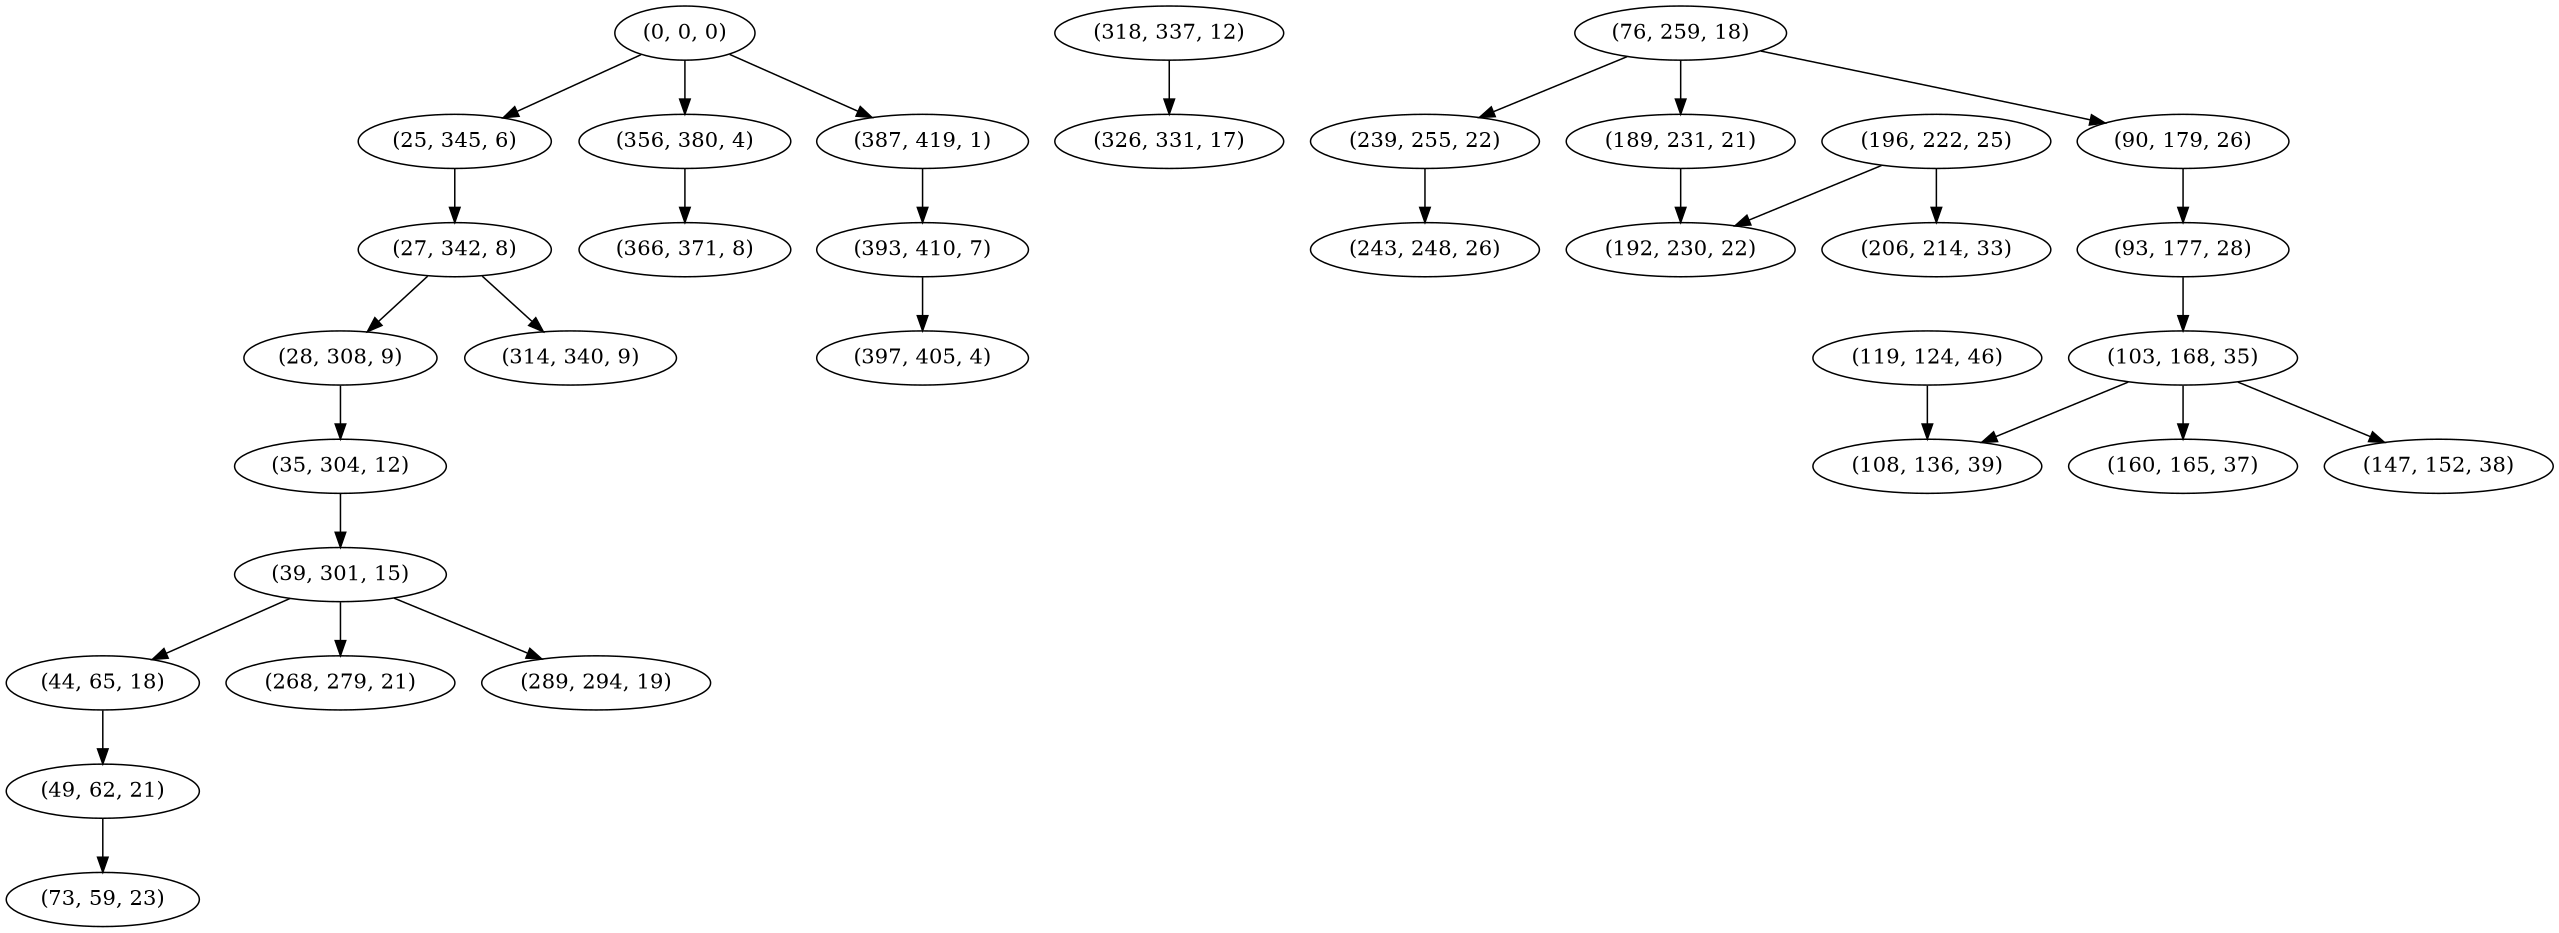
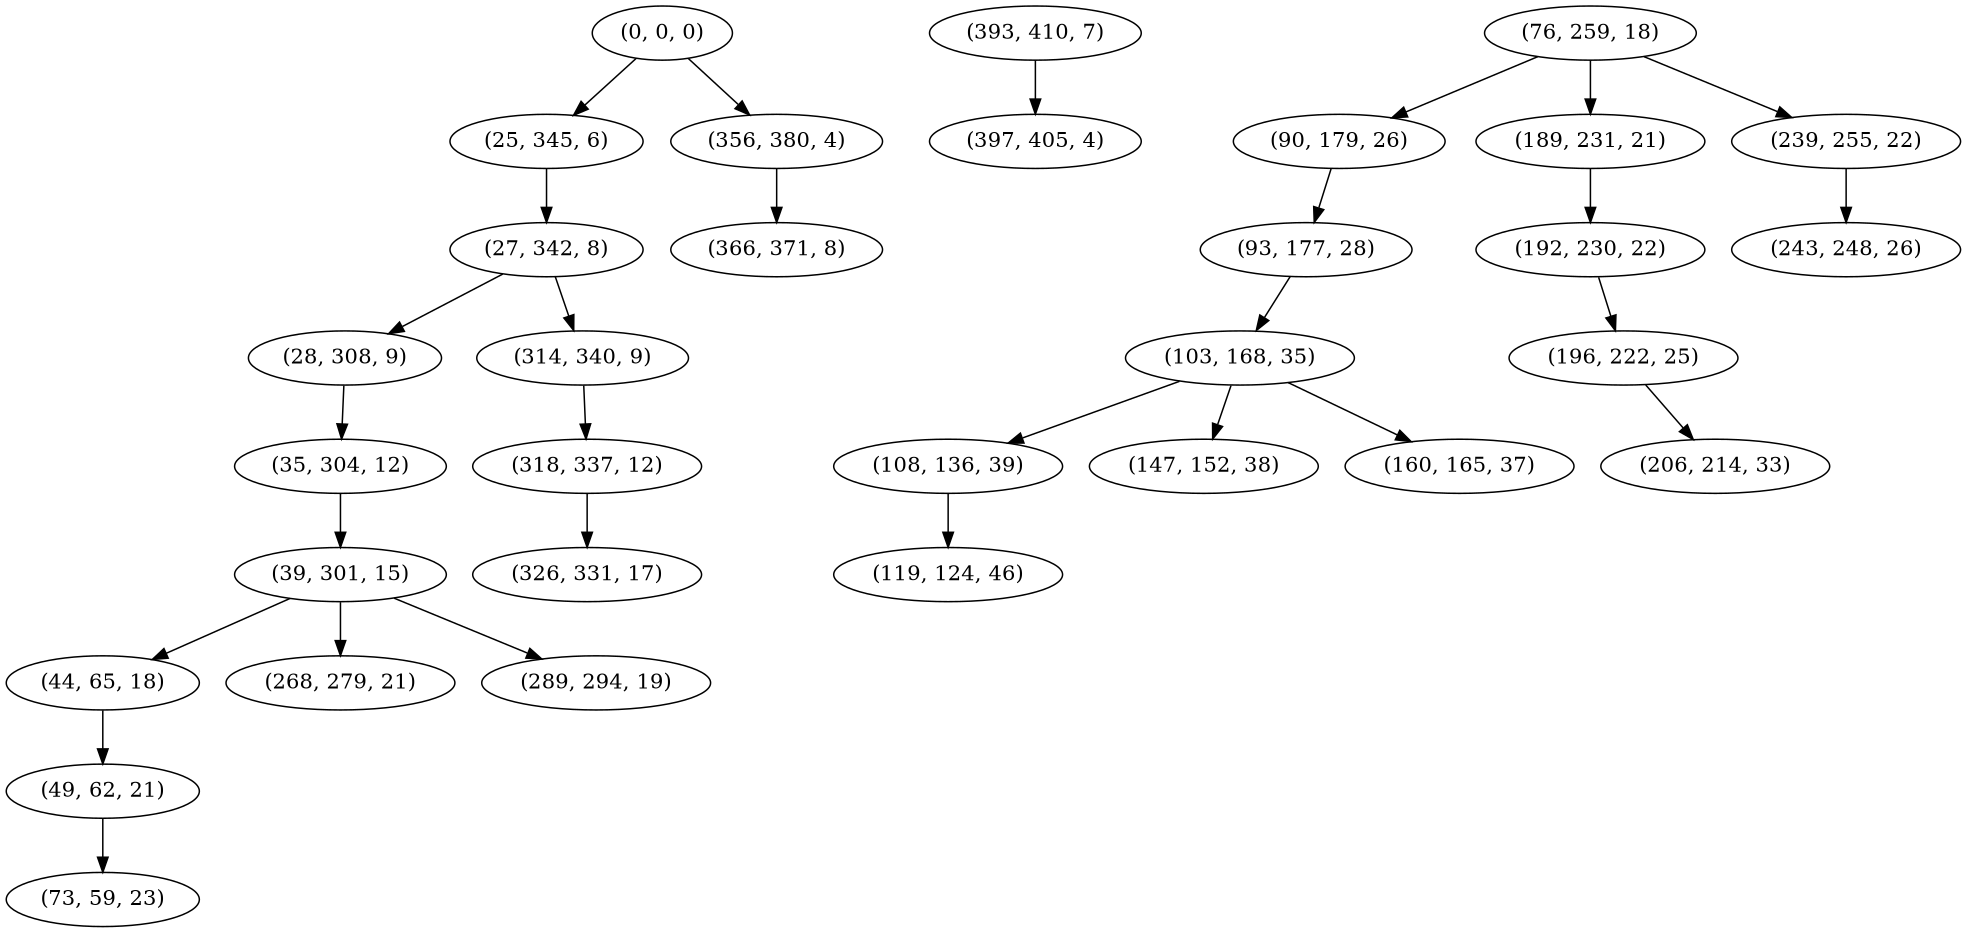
node "(387, 419, 1)": removed
edge "(196, 222, 25)" -> "(192, 230, 22)": reversed
edge "(314, 340, 9)" -> "(318, 337, 12)": added
edge "(119, 124, 46)" -> "(108, 136, 39)": reversed
